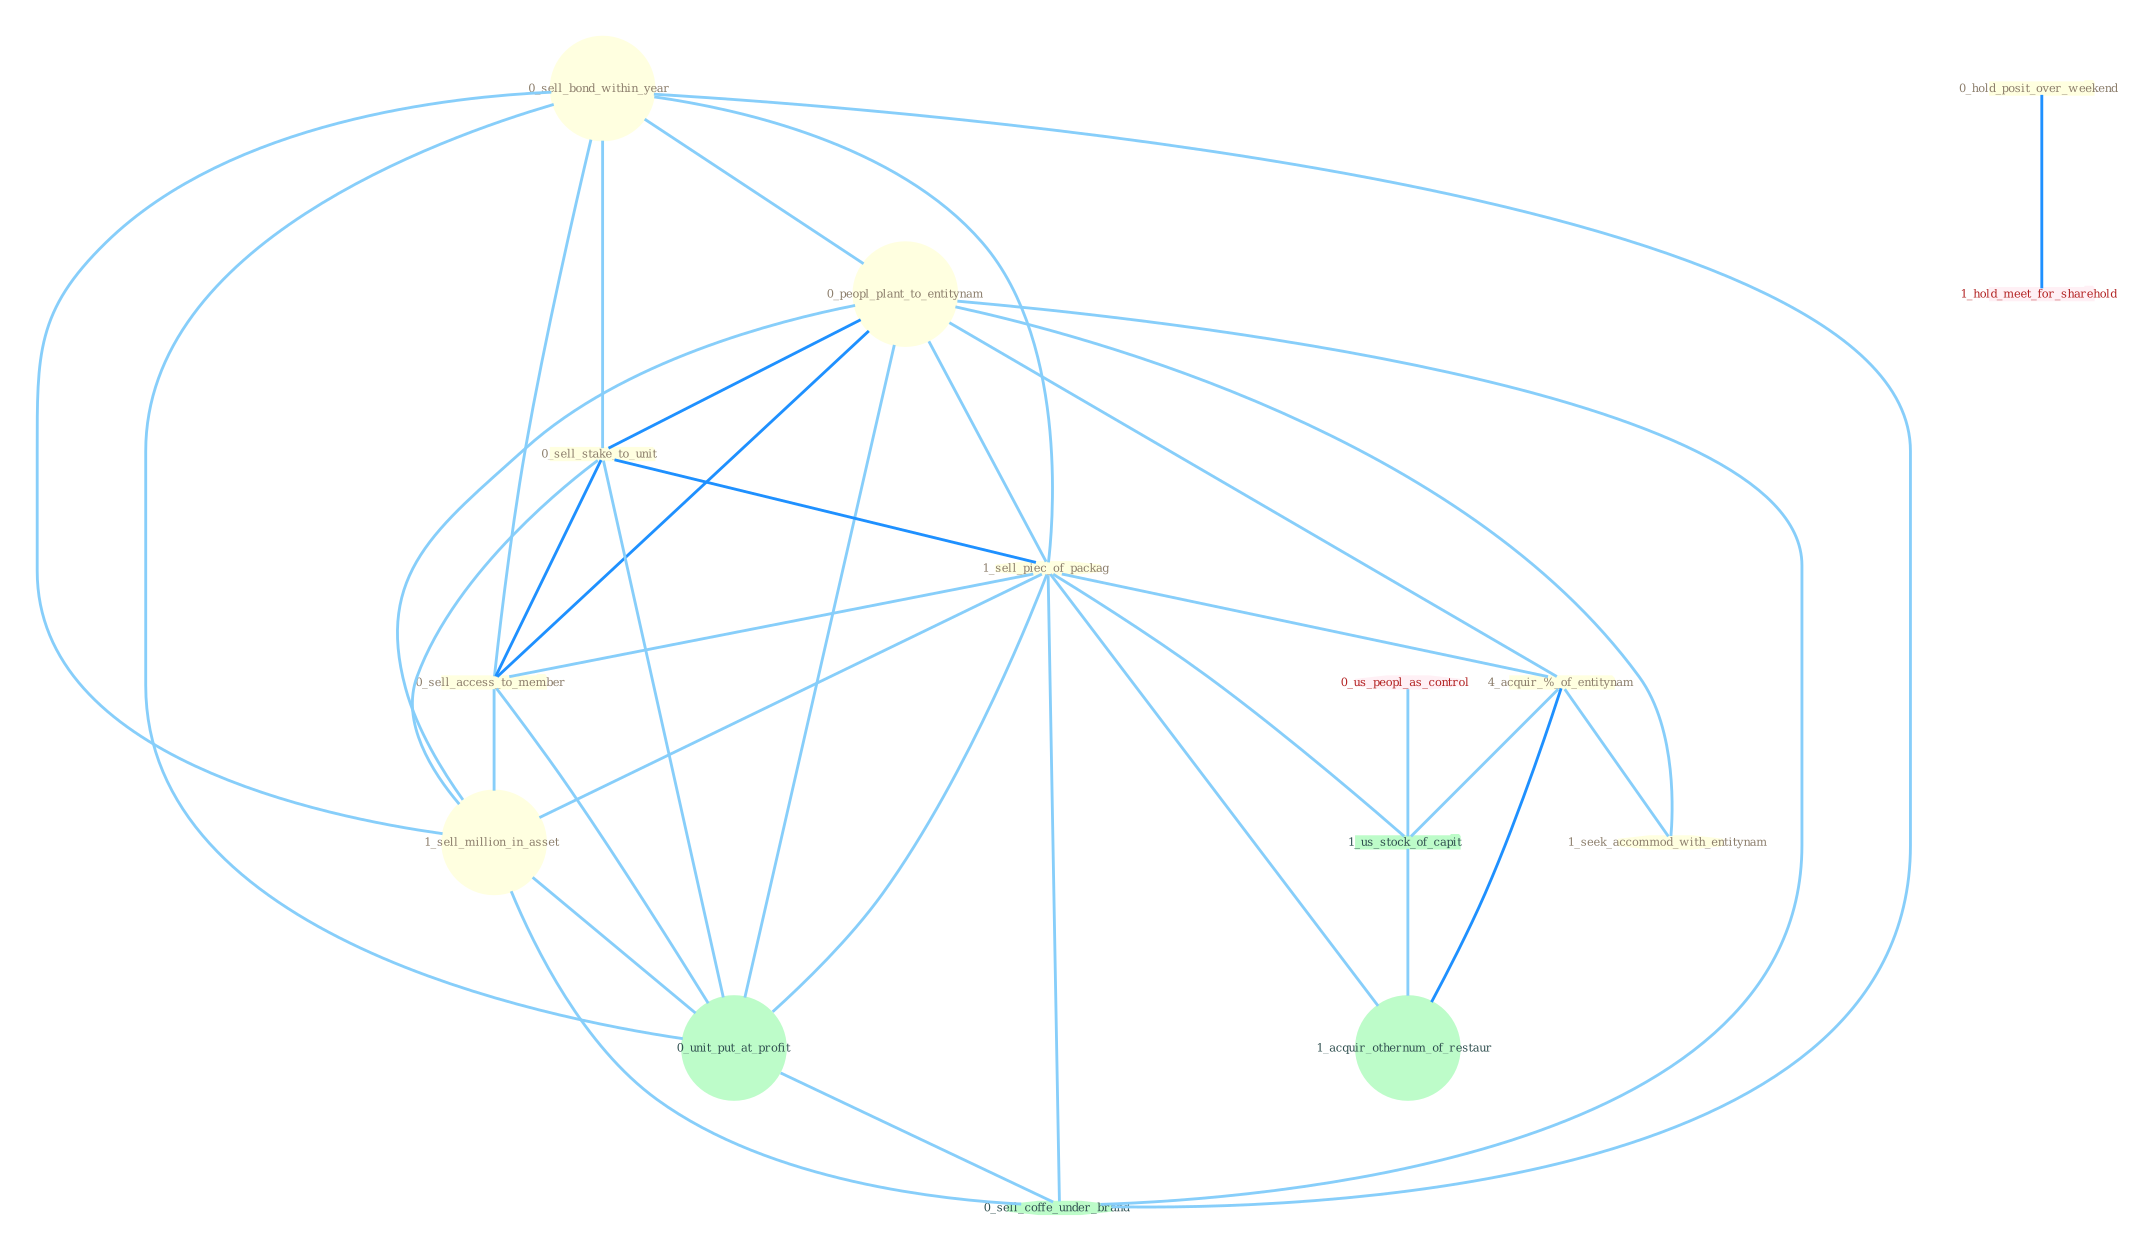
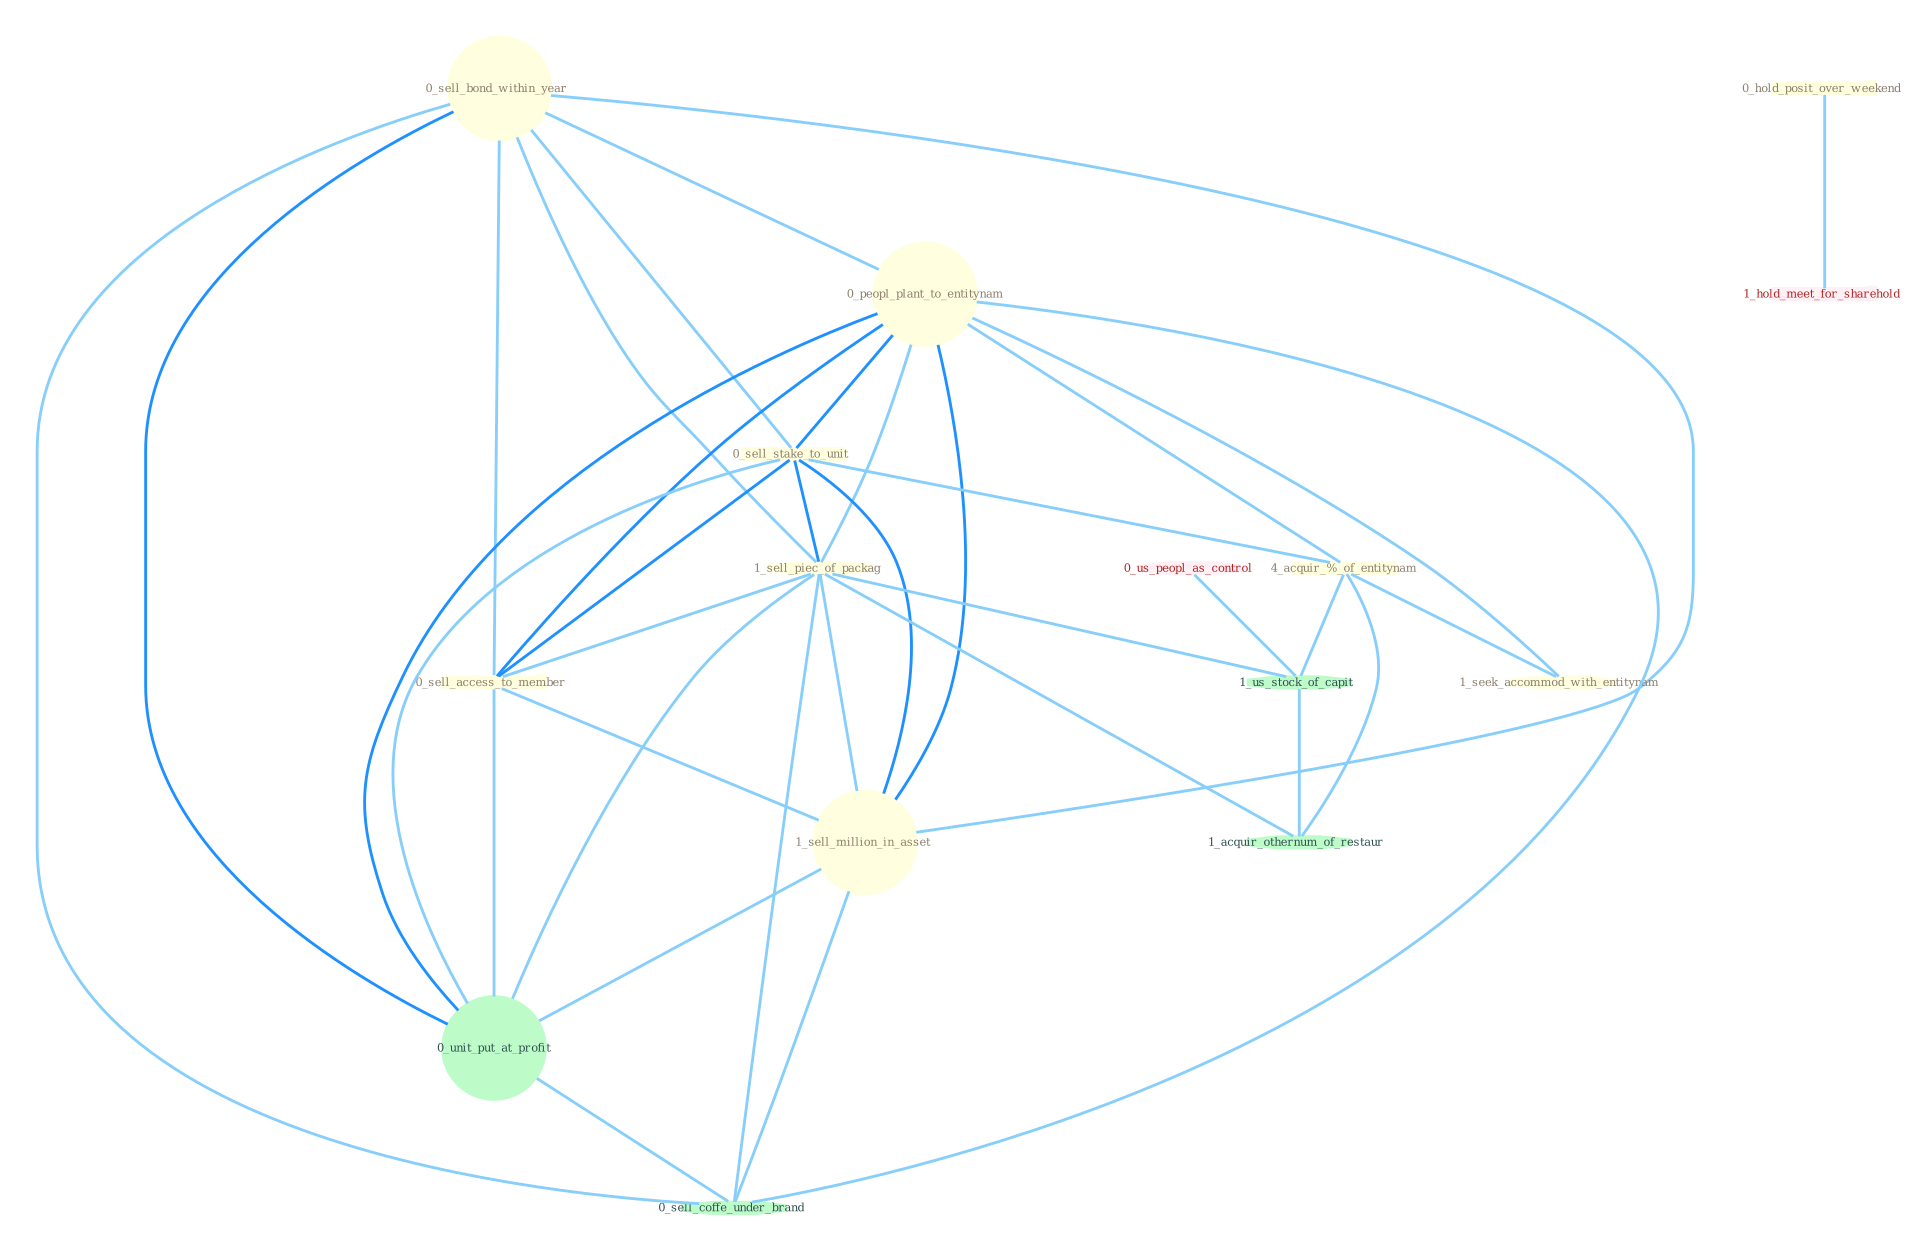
edge "0_hold_posit_over_weekend" -- "1_hold_meet_for_sharehold": color #1e90ff -> #87cefa
edge "0_peopl_plant_to_entitynam" -- "1_sell_million_in_asset": color #87cefa -> #1e90ff
edge "0_sell_stake_to_unit" -- "1_sell_million_in_asset": color #87cefa -> #1e90ff
edge "1_sell_piec_of_packag" -- "4_acquir_%_of_entitynam": now "0_sell_stake_to_unit" -- "4_acquir_%_of_entitynam"
edge "0_sell_bond_within_year" -- "0_unit_put_at_profit": color #87cefa -> #1e90ff
edge "0_peopl_plant_to_entitynam" -- "0_unit_put_at_profit": color #87cefa -> #1e90ff
node "1_us_stock_of_capit": shape folder -> octagon
edge "4_acquir_%_of_entitynam" -- "1_acquir_othernum_of_restaur": color #1e90ff -> #87cefa
node "1_acquir_othernum_of_restaur": shape circle -> octagon
